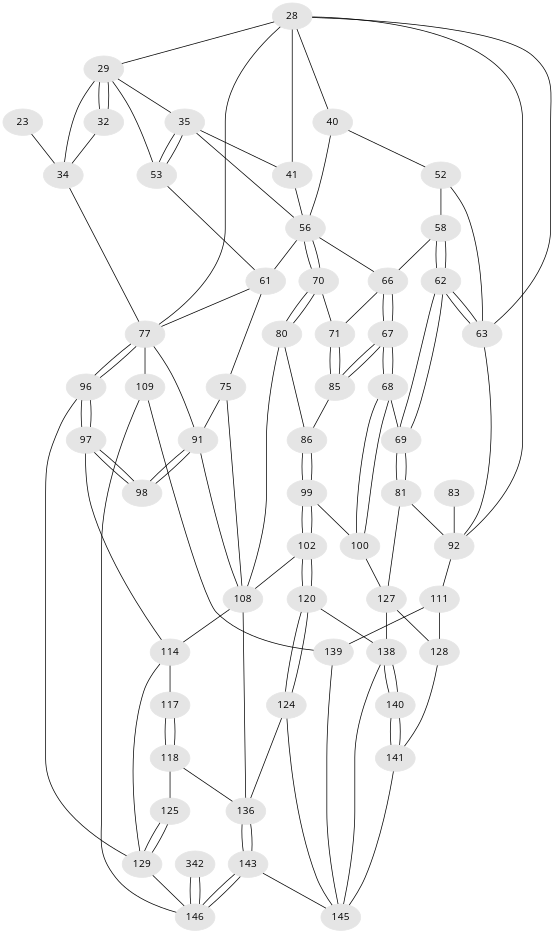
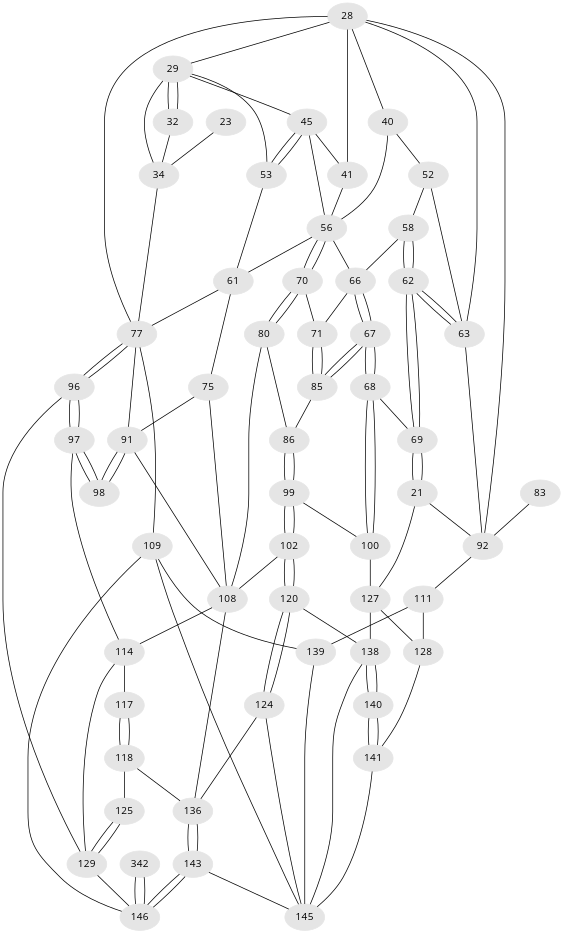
node "35": label "35" -> "45"
node "81": label "81" -> "21"
edge "109" -- "145": added
